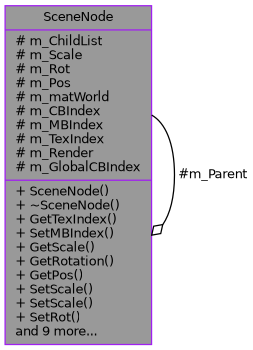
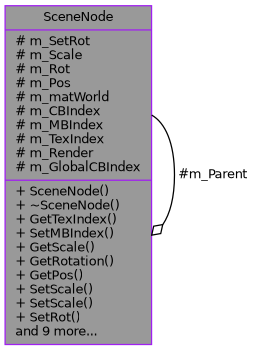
node "SceneNode": text "# m_ChildList" -> "# m_SetRot"
